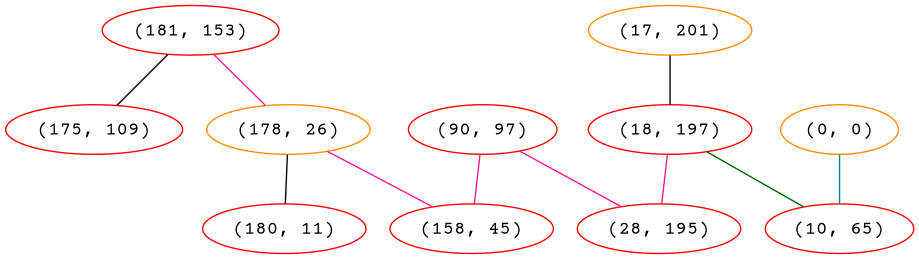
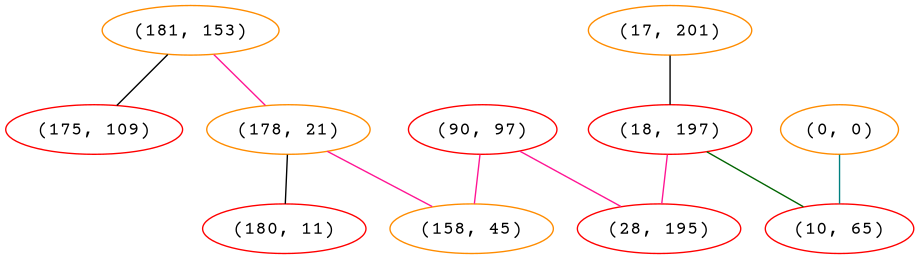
node "(181, 153)": color red -> darkorange
node "(178, 26)": label "(178, 26)" -> "(178, 21)"
node "(158, 45)": color red -> darkorange
